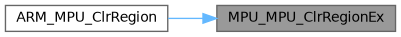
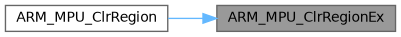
node "MPU_MPU_ClrRegionEx": label "MPU_MPU_ClrRegionEx" -> "ARM_MPU_ClrRegionEx"
